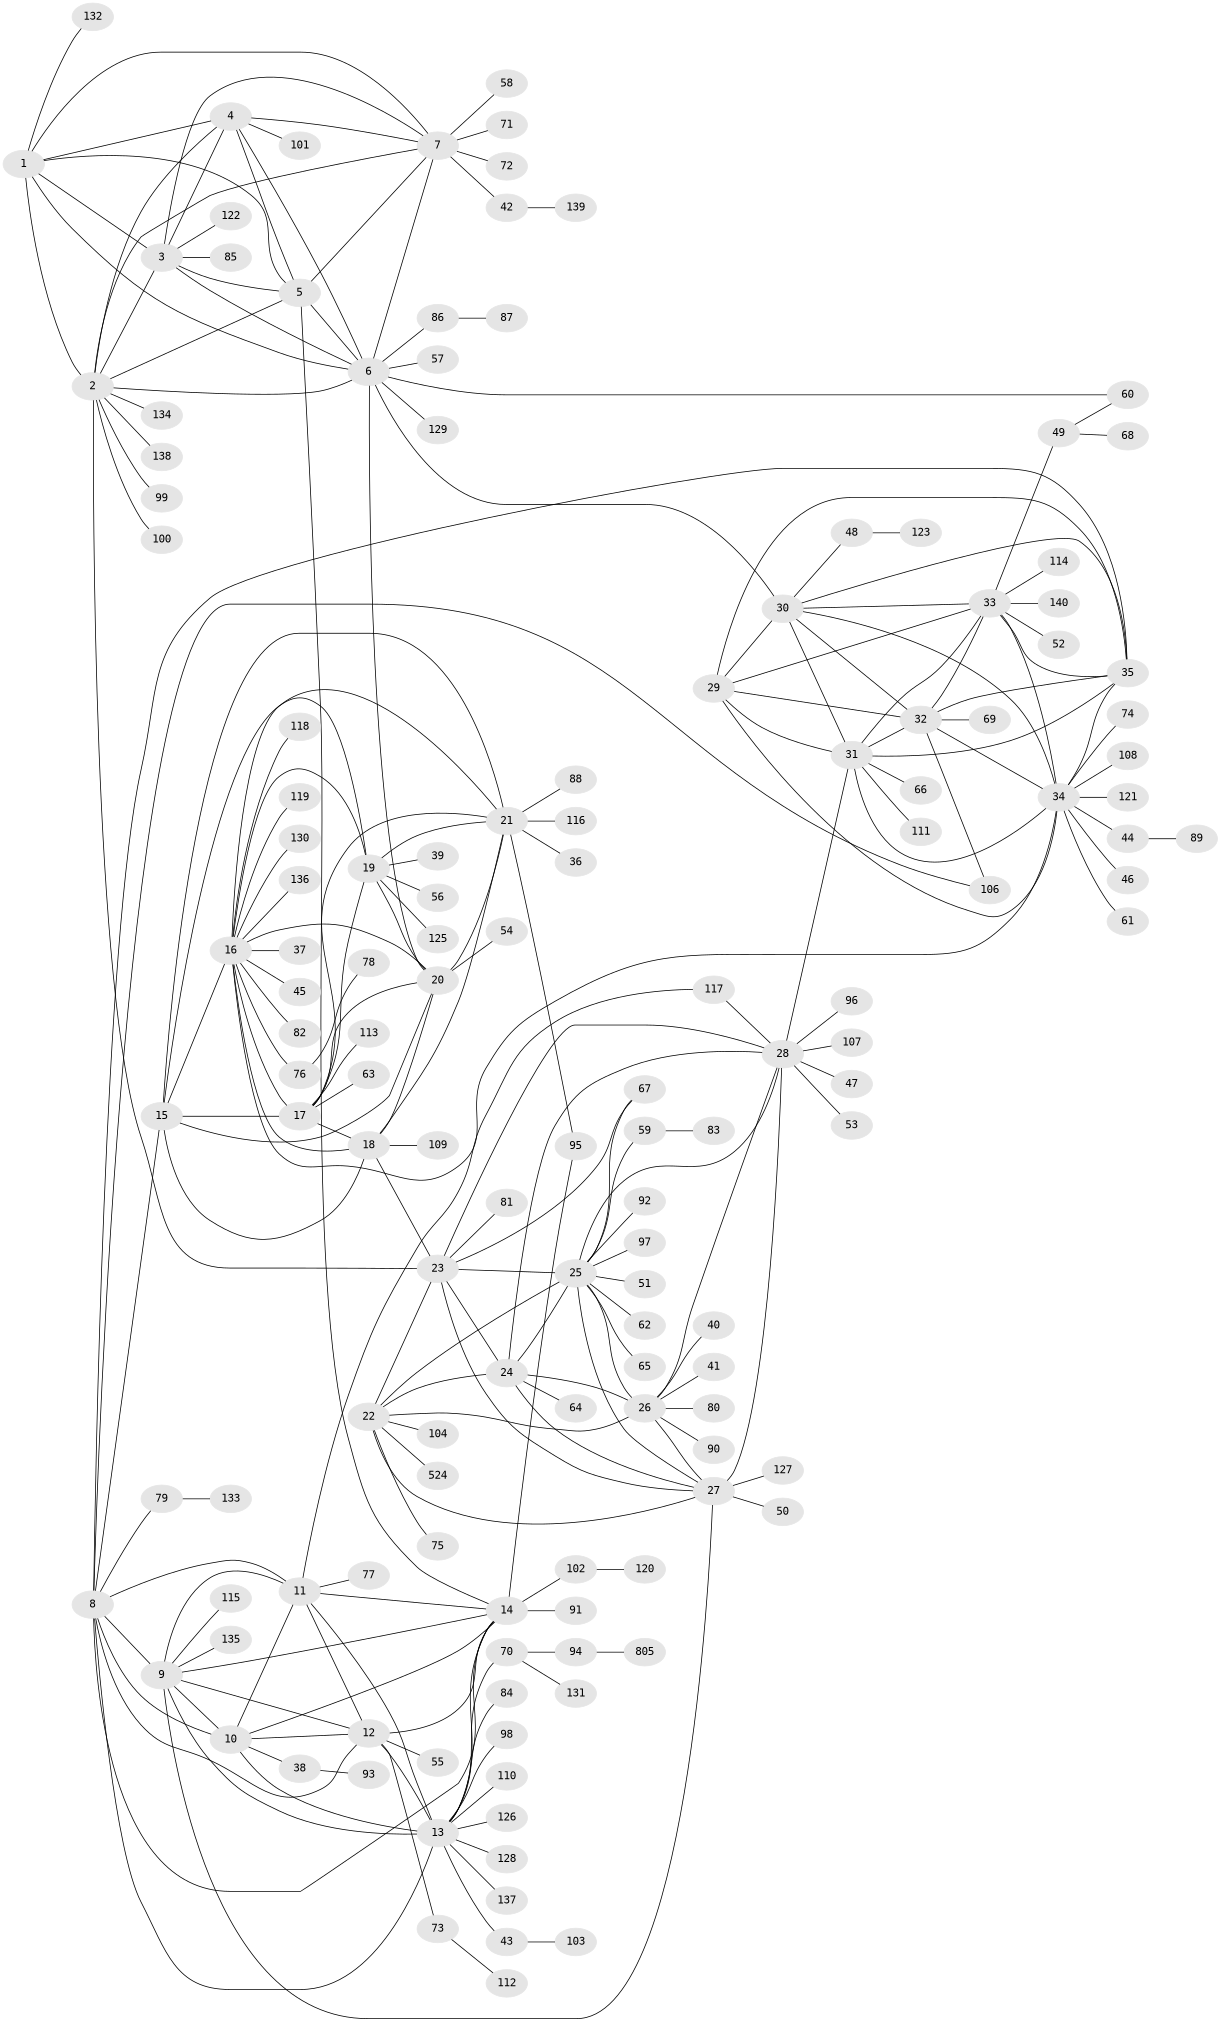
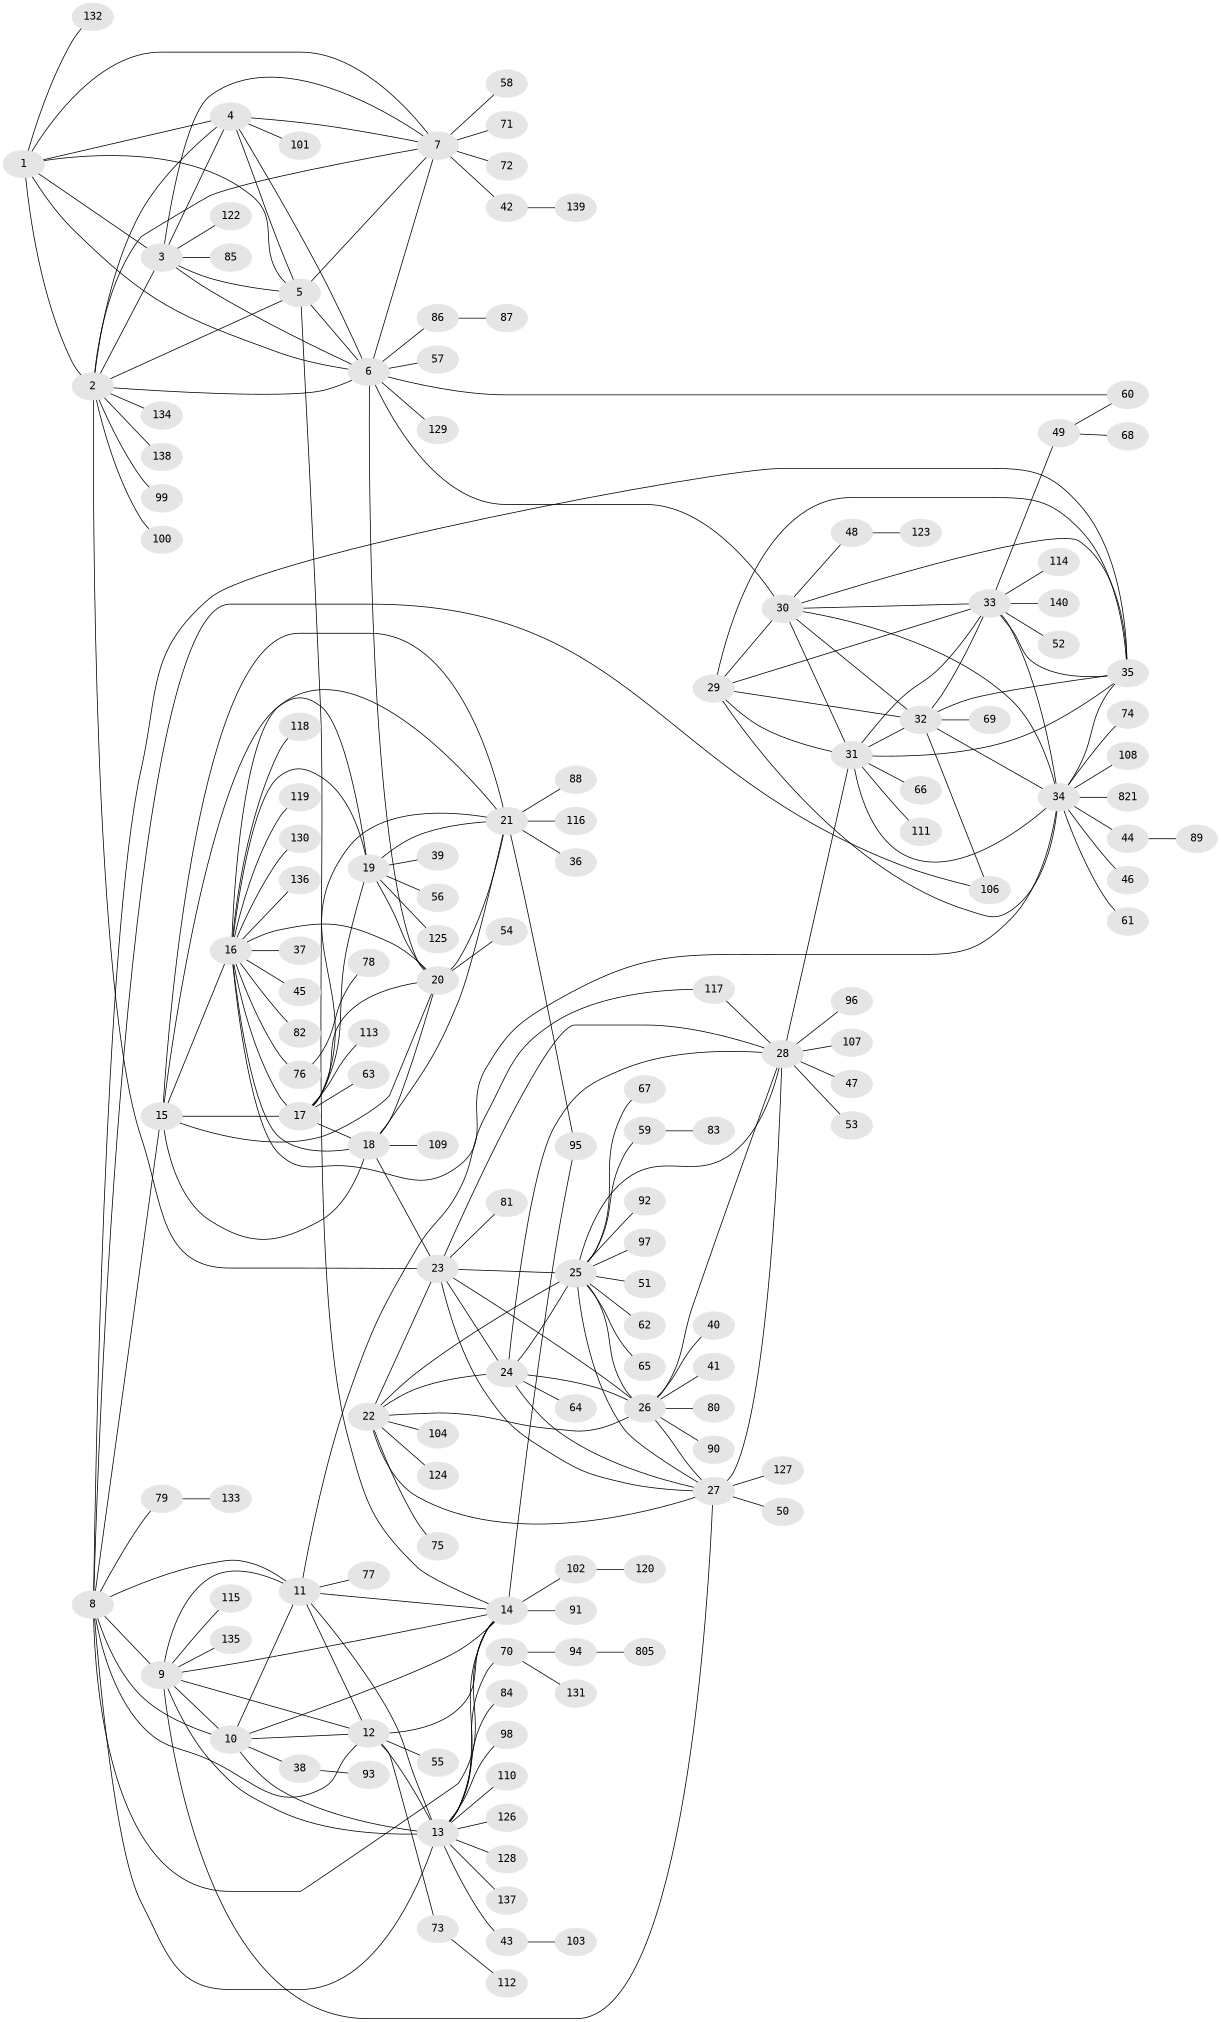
node "121": label "121" -> "821"
edge "67" -- "23": now "26" -- "23"
node "524": label "524" -> "124"
